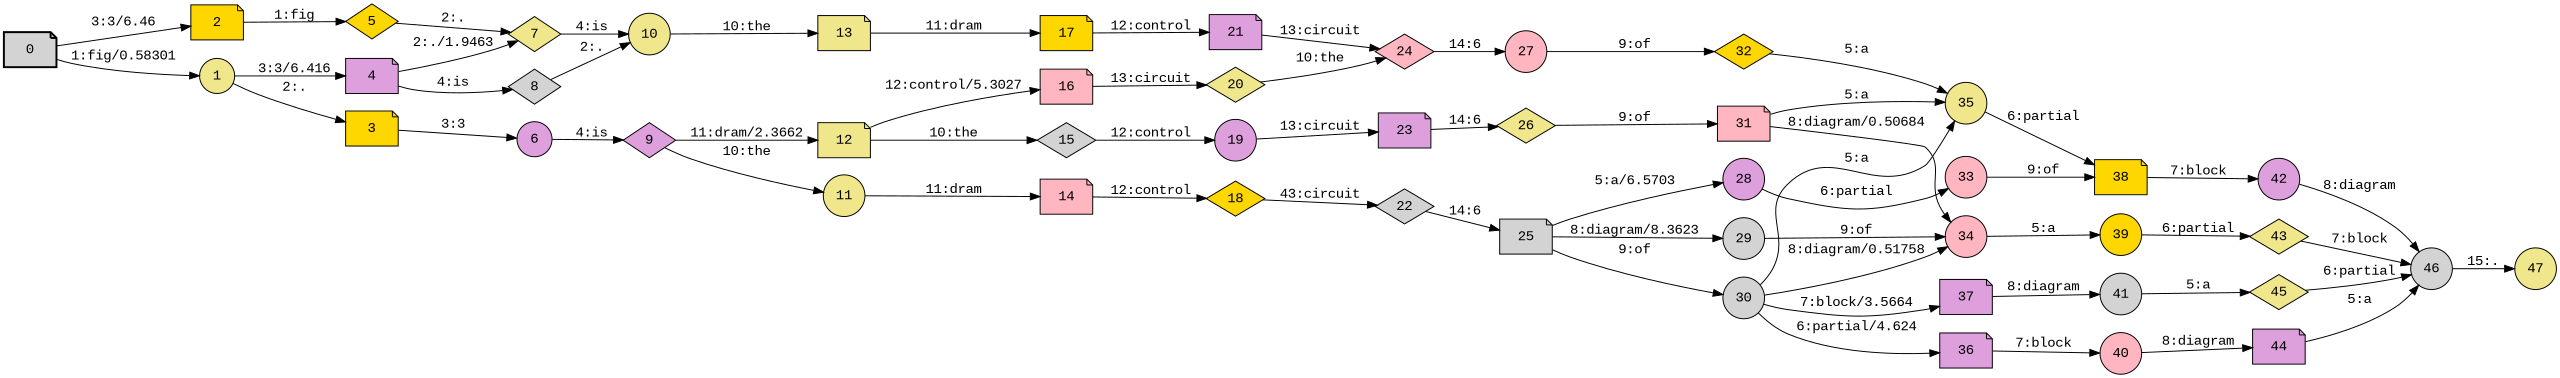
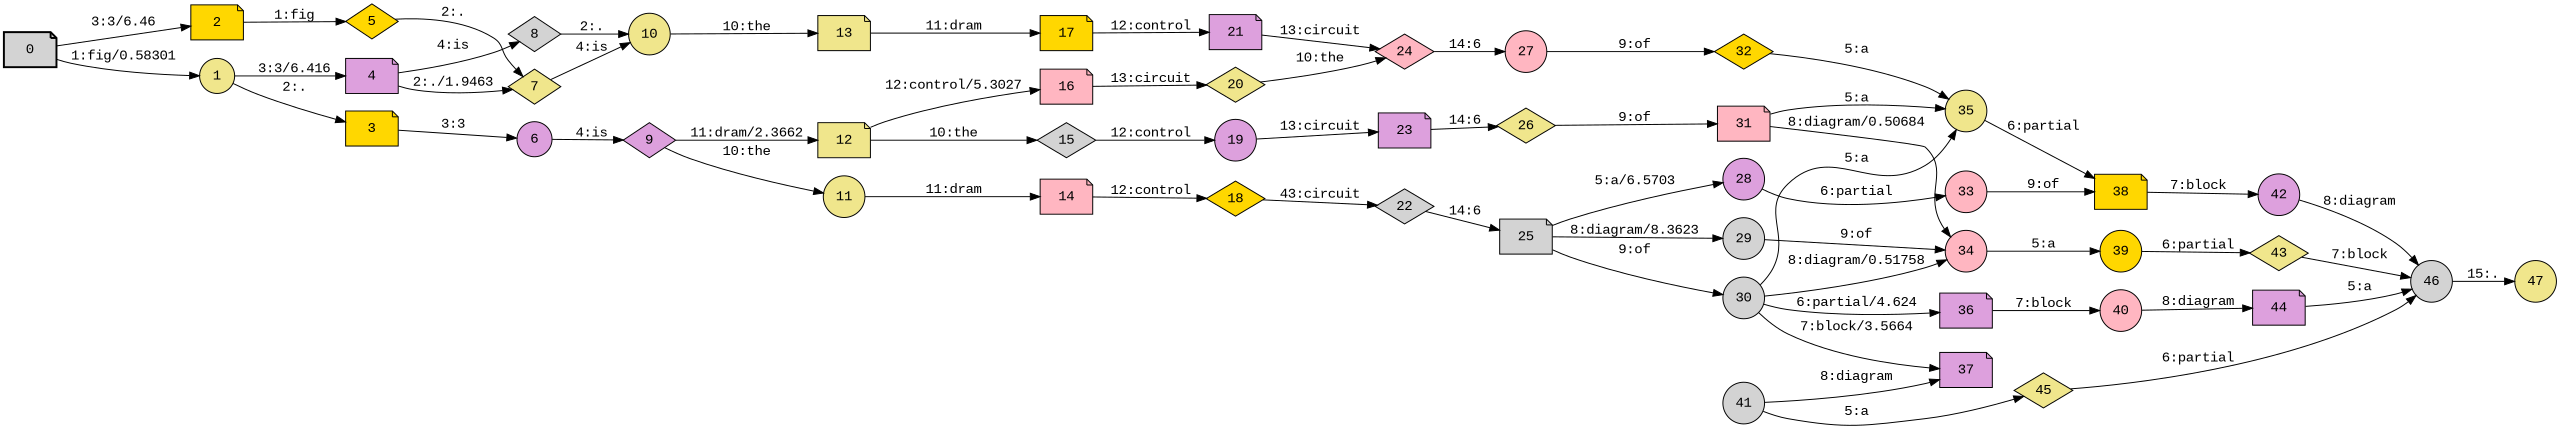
edge "37" -> "41": reversed
